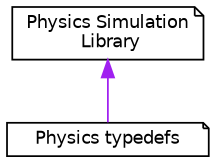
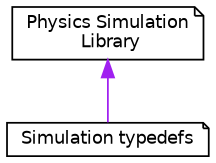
node "Physics typedefs": label "Physics typedefs" -> "Simulation typedefs"
